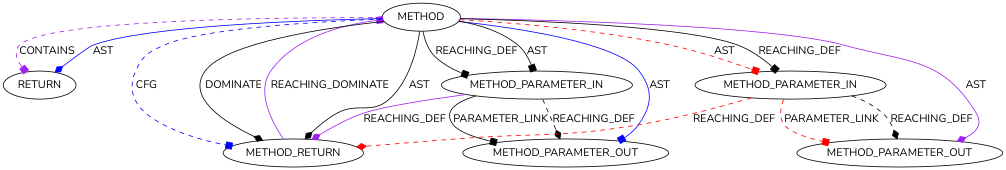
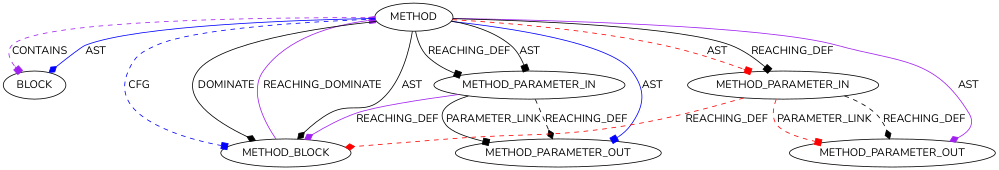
node "RETURN": label "RETURN" -> "BLOCK"
node "METHOD_RETURN": label "METHOD_RETURN" -> "METHOD_BLOCK"
